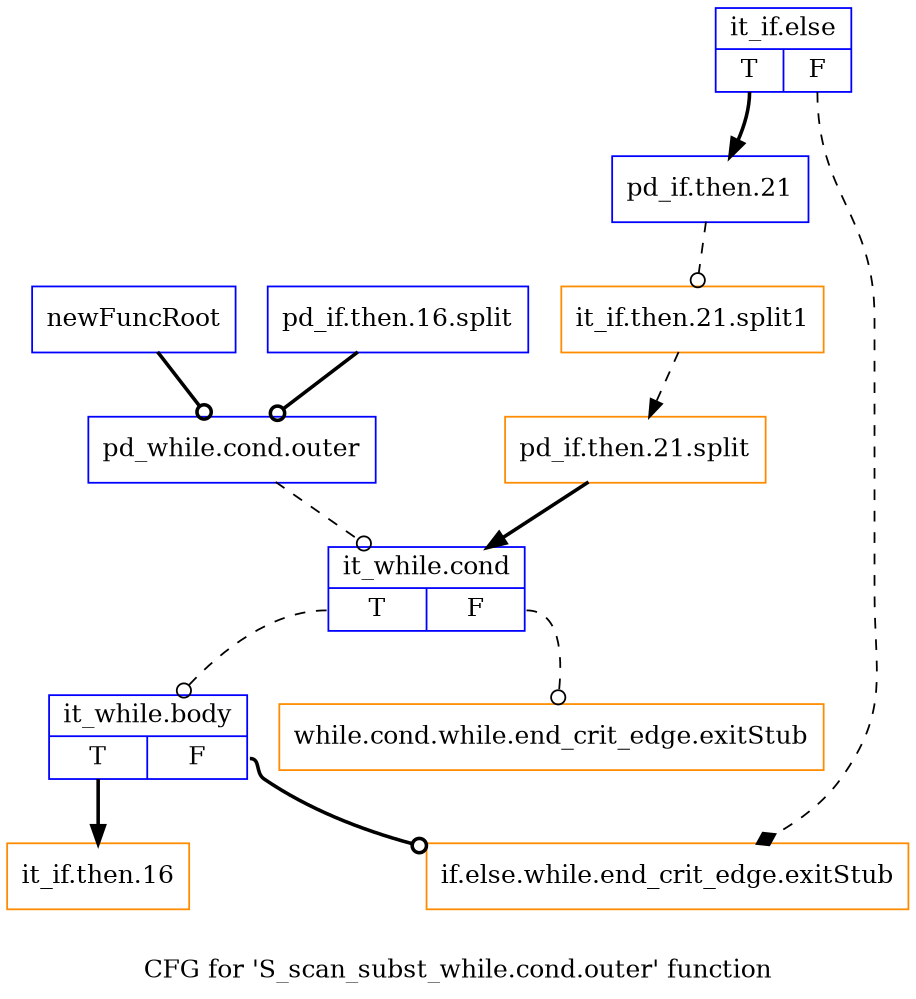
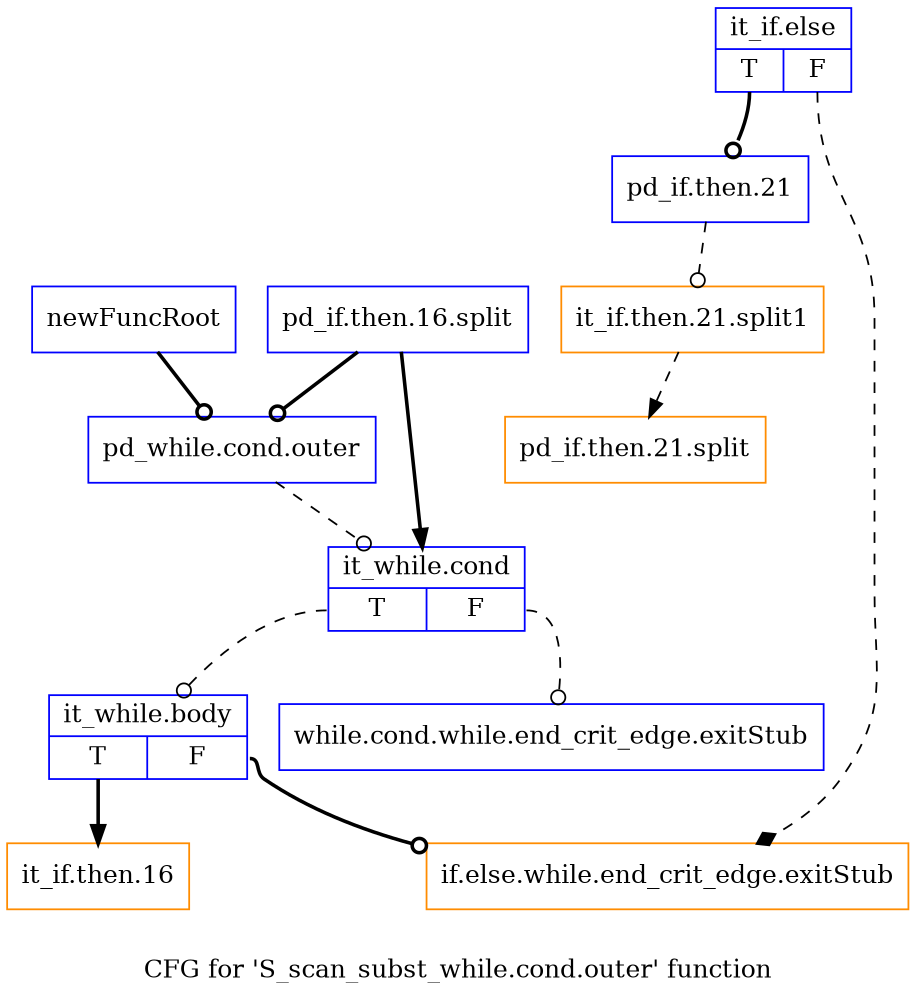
edge "it_if.else" -> "pd_if.then.21": arrowhead normal -> odot
edge "pd_if.then.21.split" -> "it_while.cond": now "pd_if.then.16.split" -> "it_while.cond"
node "while.cond.while.end_crit_edge.exitStub": color darkorange -> blue
